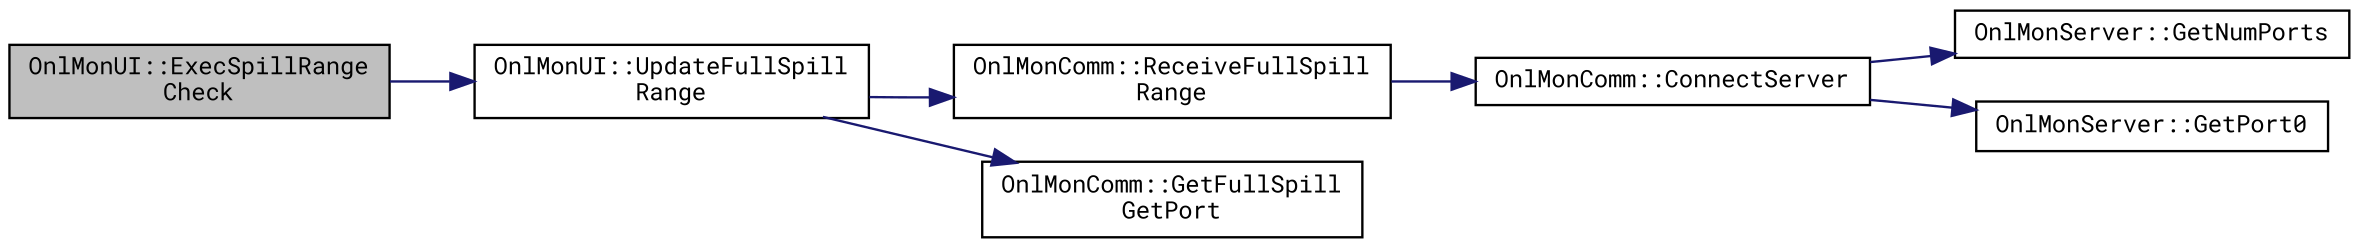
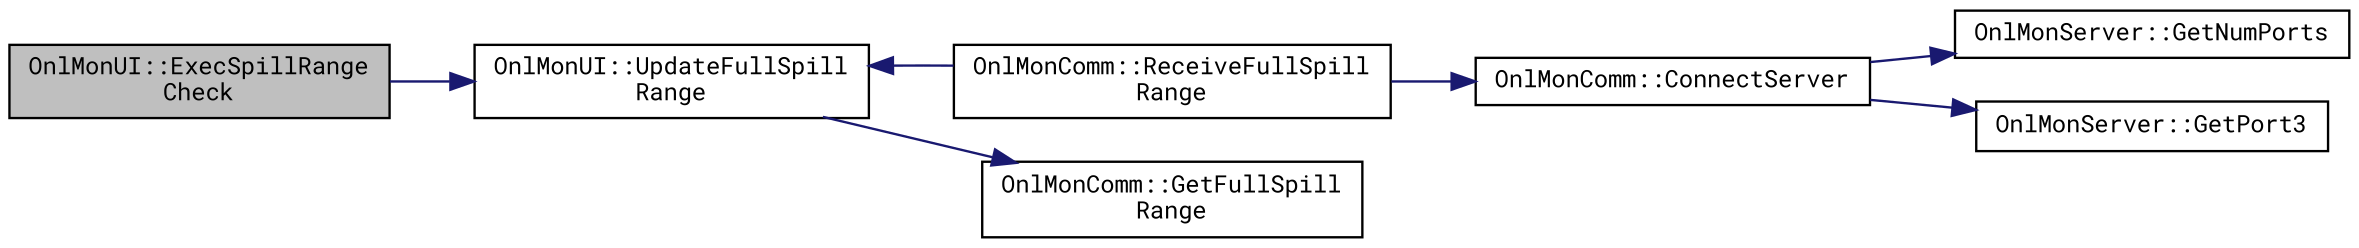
edge "OnlMonUI::UpdateFullSpill Range" -> "OnlMonComm::ReceiveFullSpill Range": reversed
node "OnlMonServer::GetPort0": label "OnlMonServer::GetPort0" -> "OnlMonServer::GetPort3"
node "OnlMonComm::GetFullSpill GetPort": label "OnlMonComm::GetFullSpill GetPort" -> "OnlMonComm::GetFullSpill Range"
